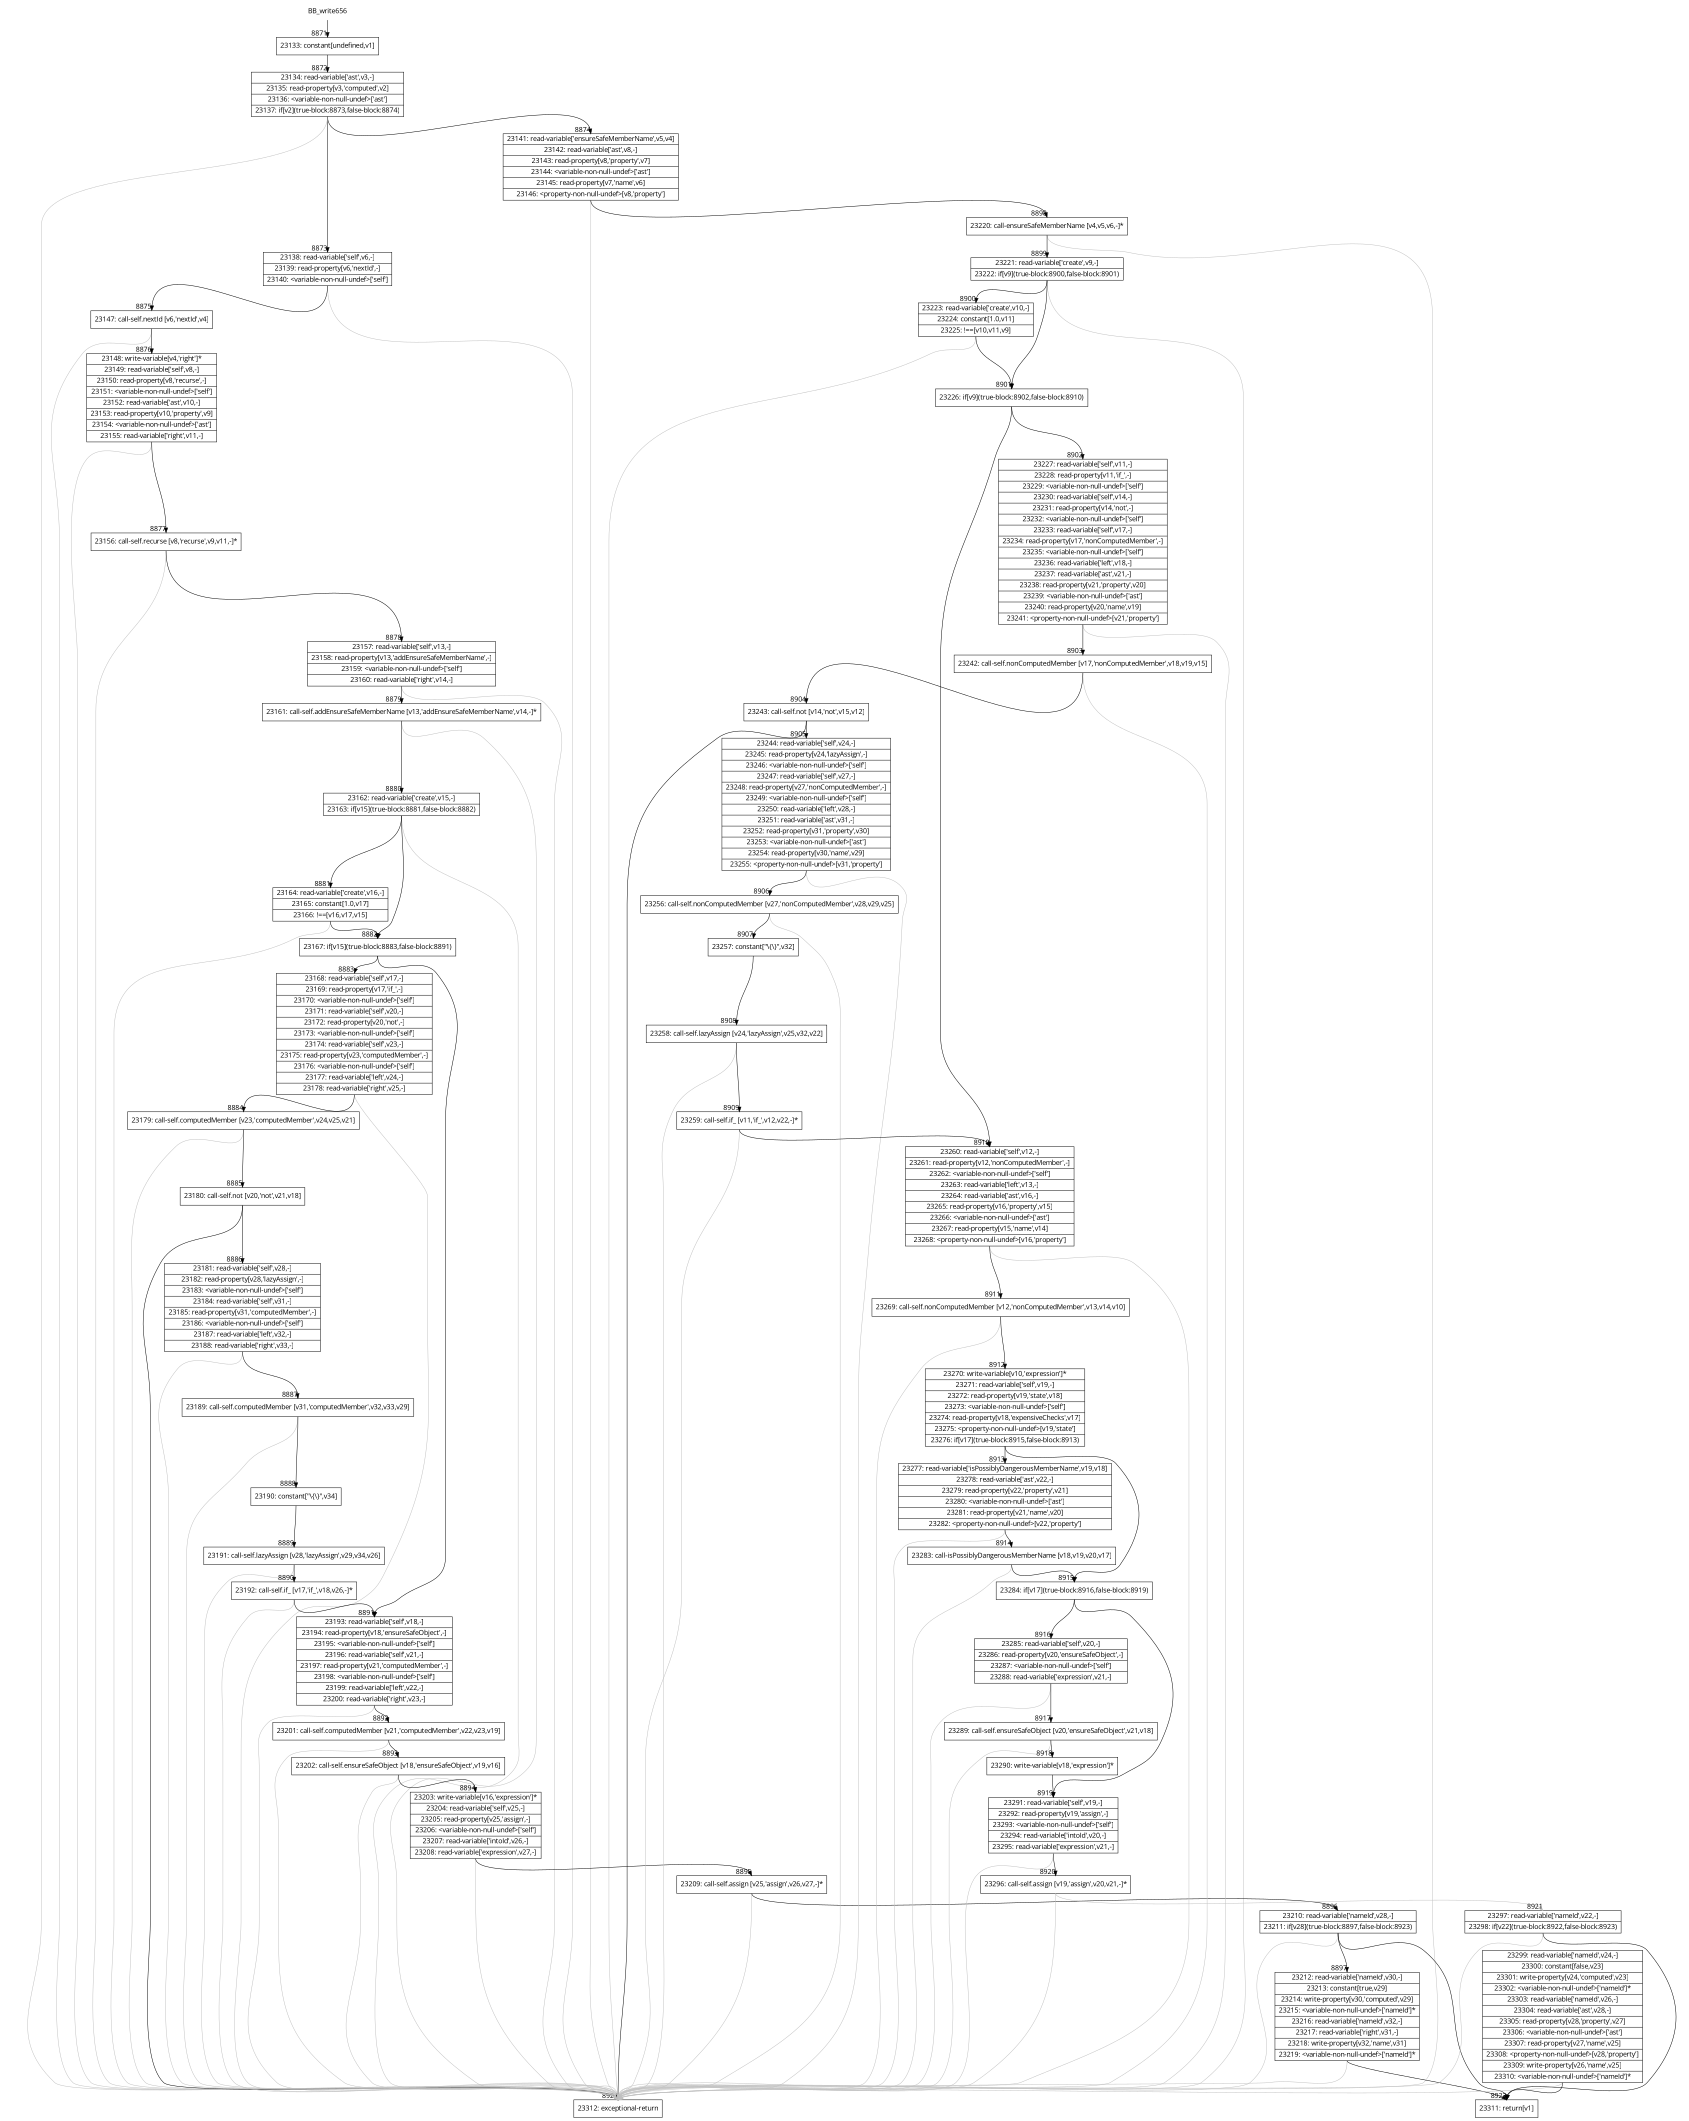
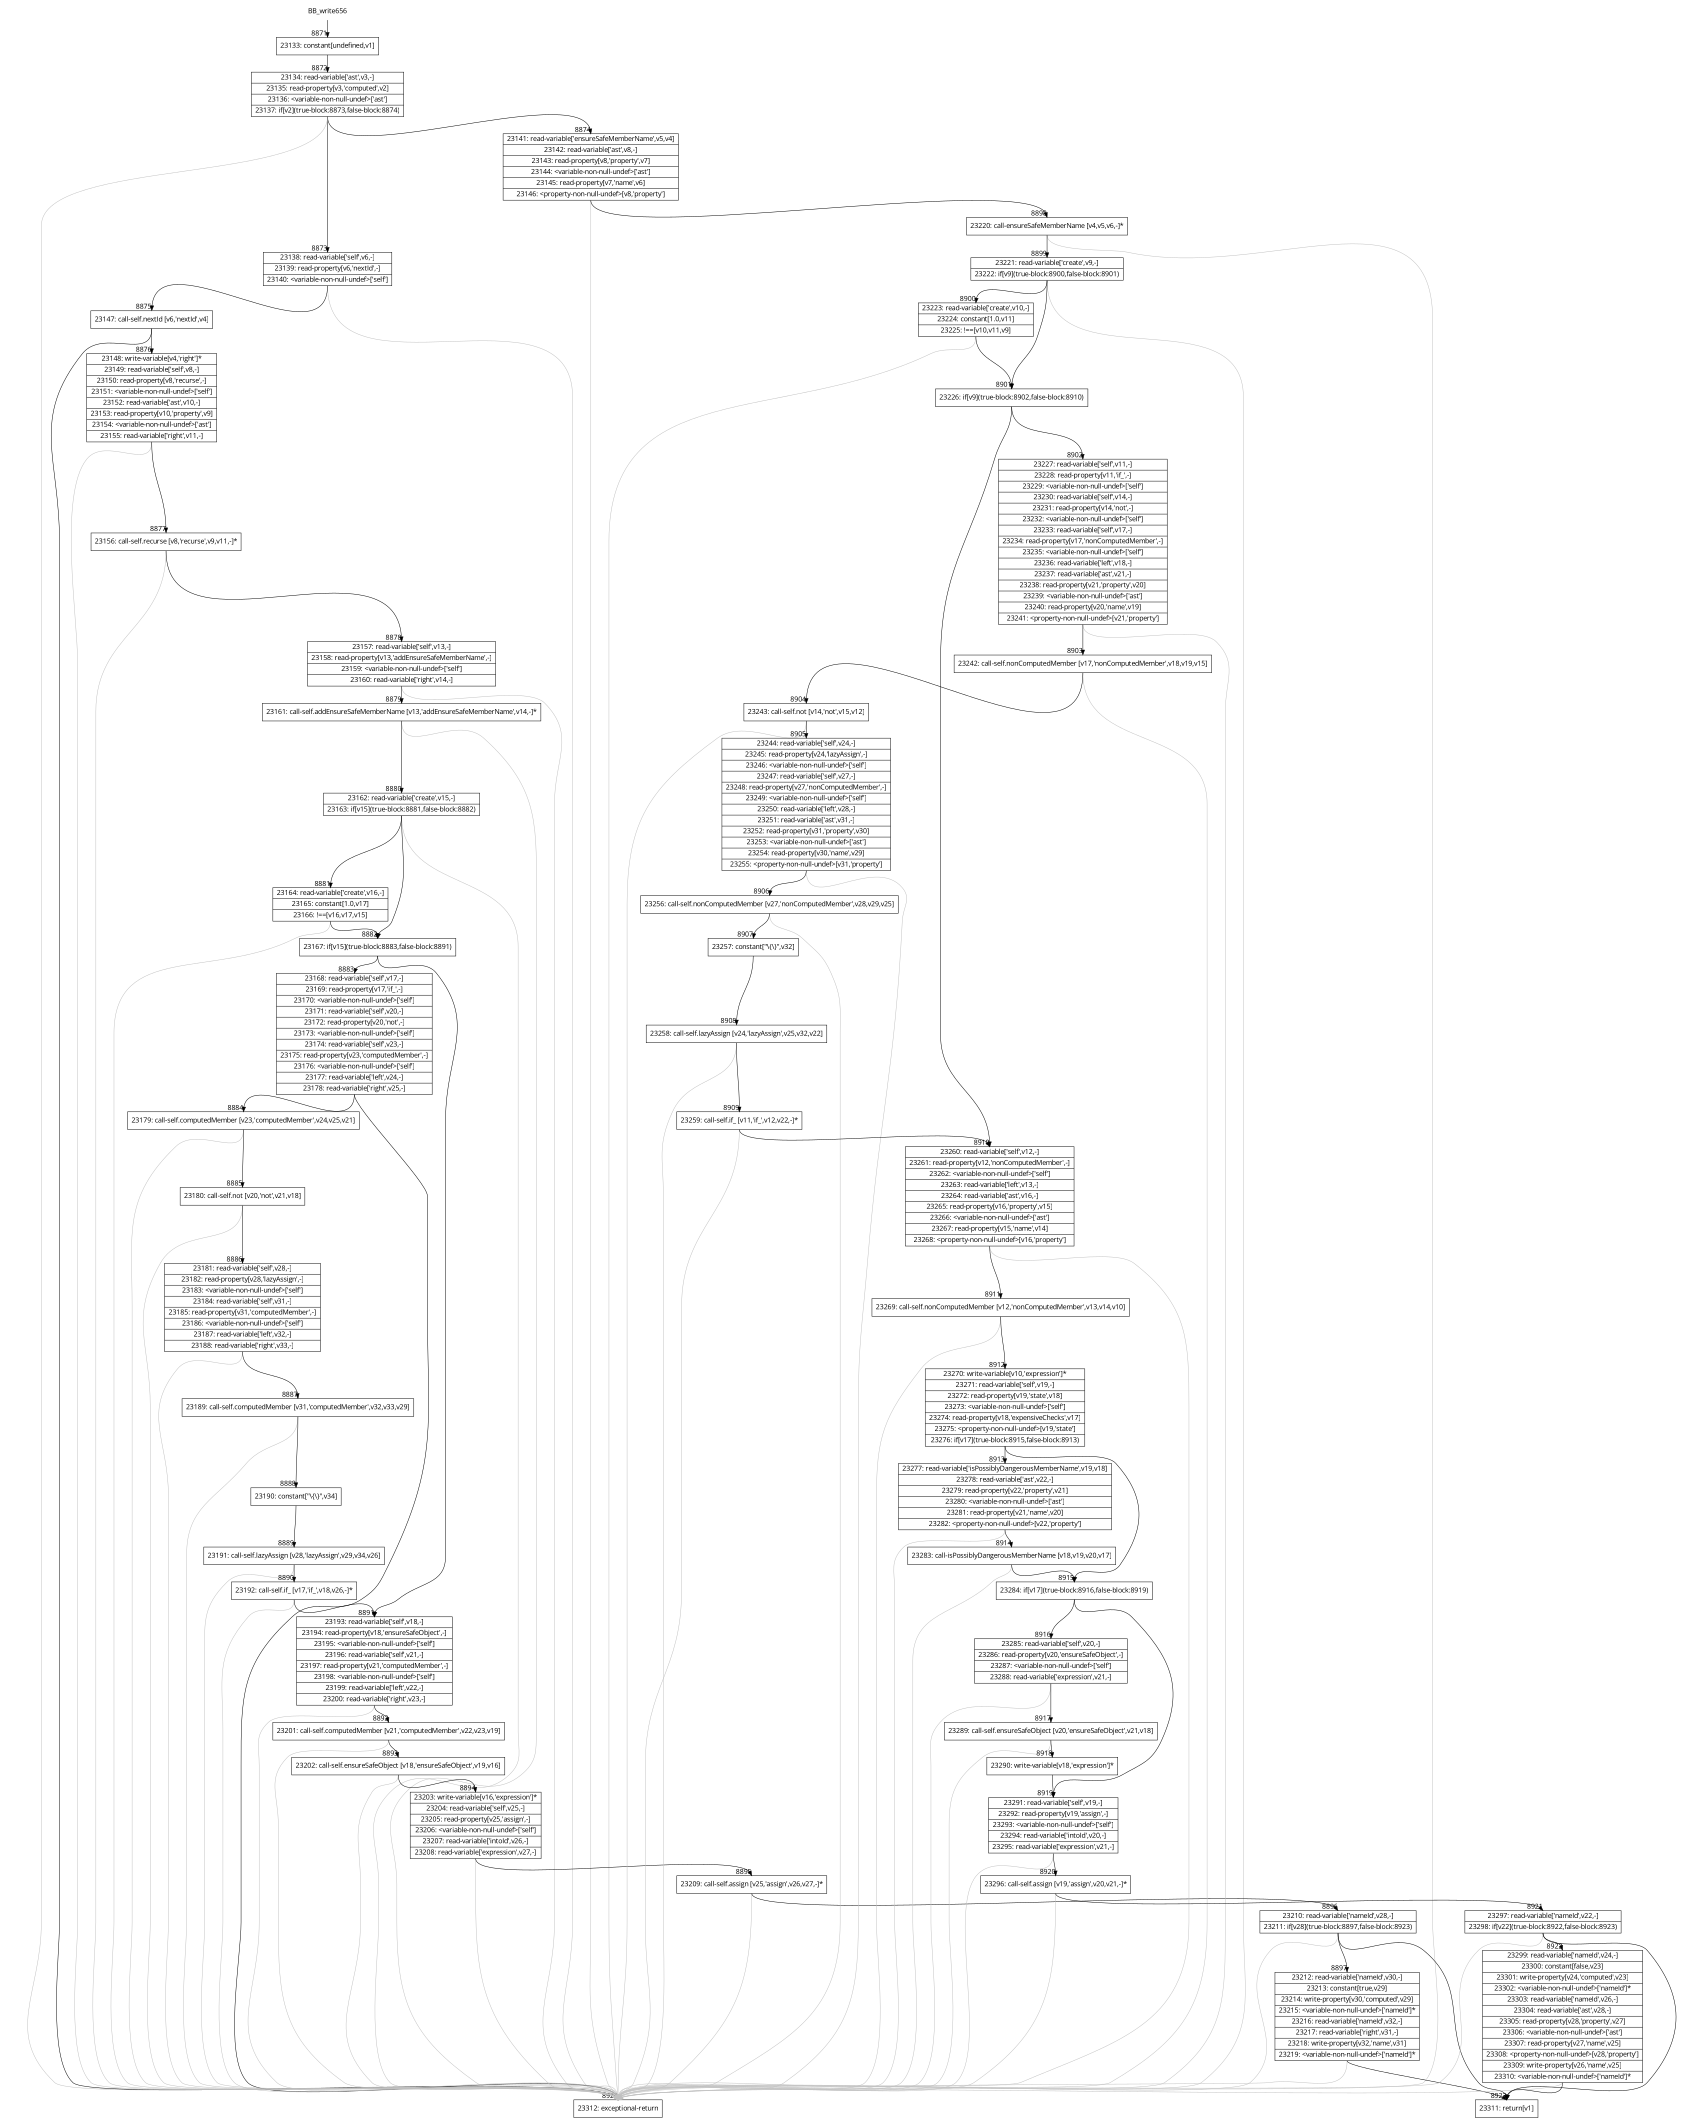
edge "23243: call-self.not [v14,'not',v15,v12]" -> "23312: exceptional-return": color black -> gray
edge "23147: call-self.nextId [v6,'nextId',v4]" -> "23312: exceptional-return": color gray -> black
edge "23168: read-variable['self',v17,-]" -> "23312: exceptional-return": color gray -> black
edge "23180: call-self.not [v20,'not',v21,v18]" -> "23312: exceptional-return": color black -> gray
edge "23296: call-self.assign [v19,'assign',v20,v21,-]*" -> "23297: read-variable['nameId',v22,-]": color gray -> black
edge "23297: read-variable['nameId',v22,-]" -> "23299: read-variable['nameId',v24,-]": added
